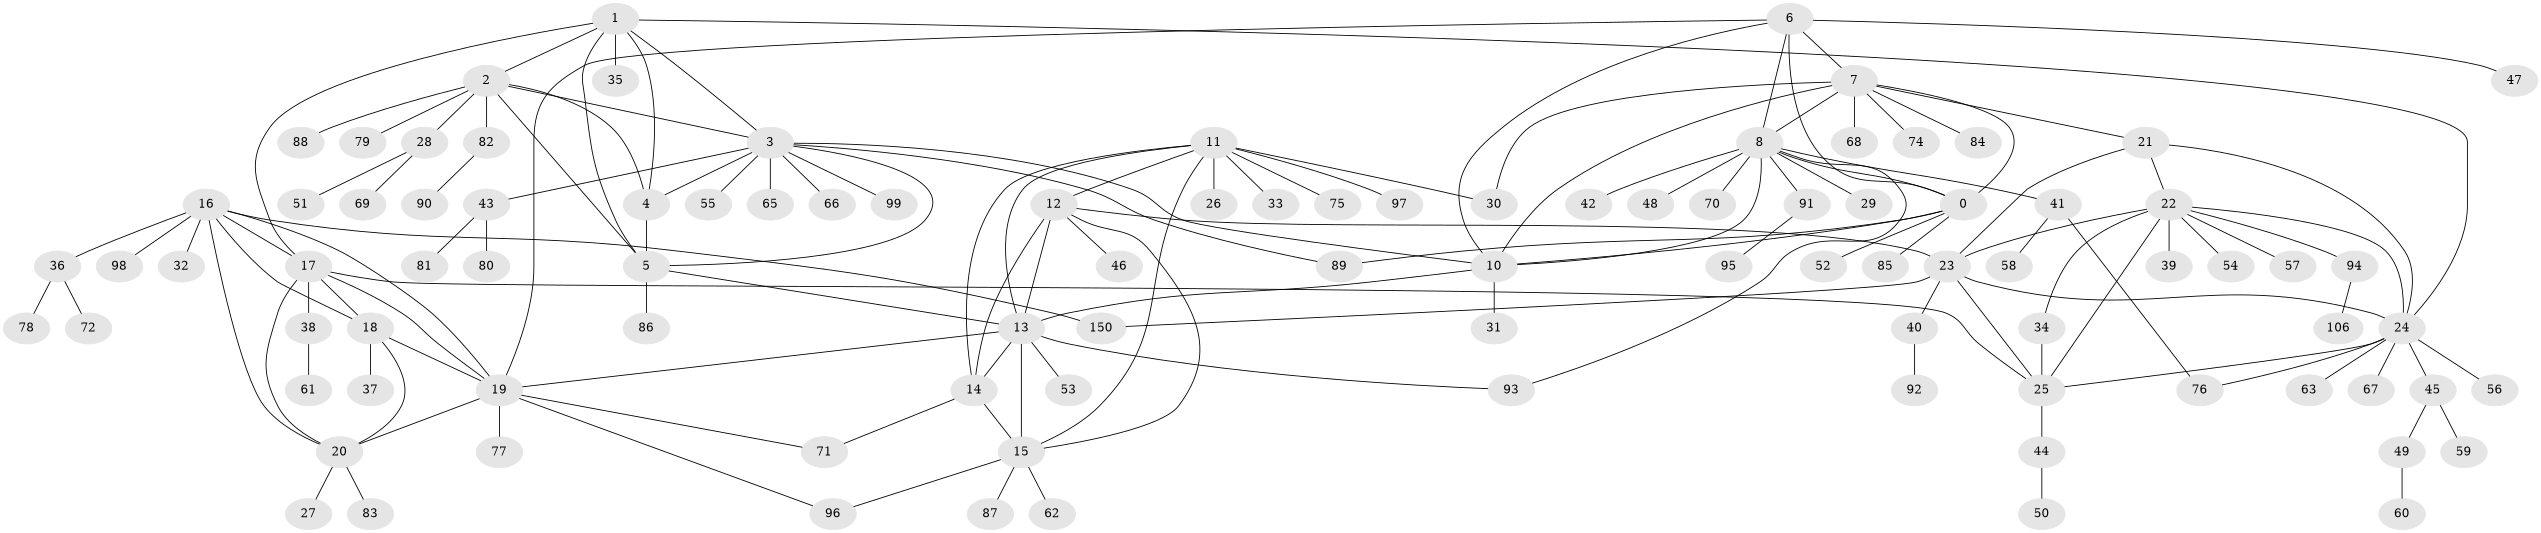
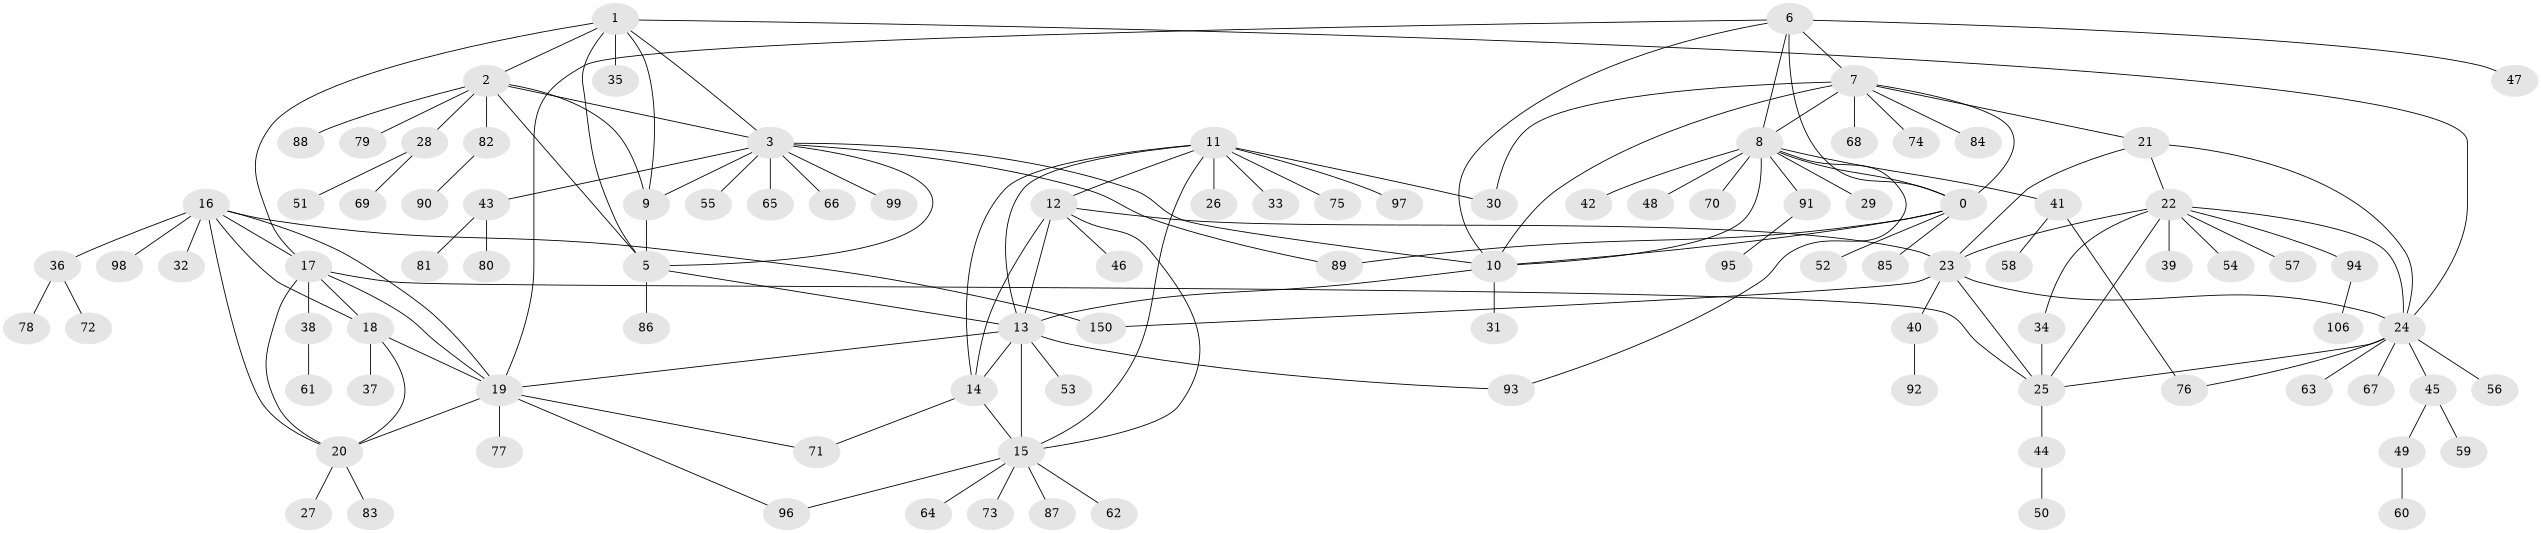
node "4": label "4" -> "9"
node "64": added
node "73": added
